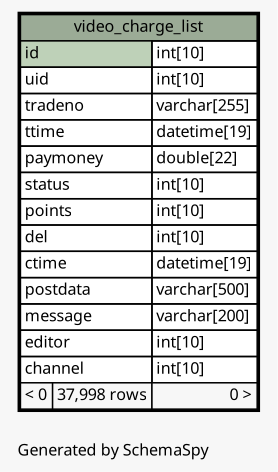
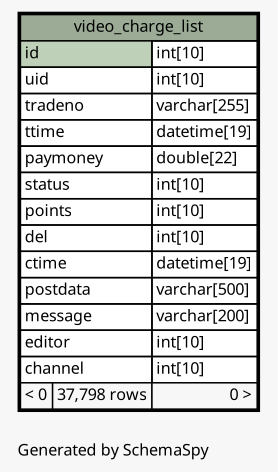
node "video_charge_list": text "37,998 rows" -> "37,798 rows"
